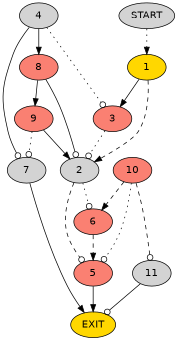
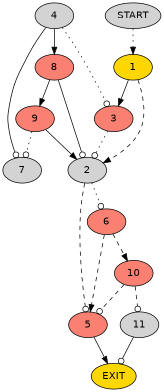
edge "10" -> "6": reversed
edge "10" -> "5": style dotted -> dashed
edge "7" -> "EXIT": removed
